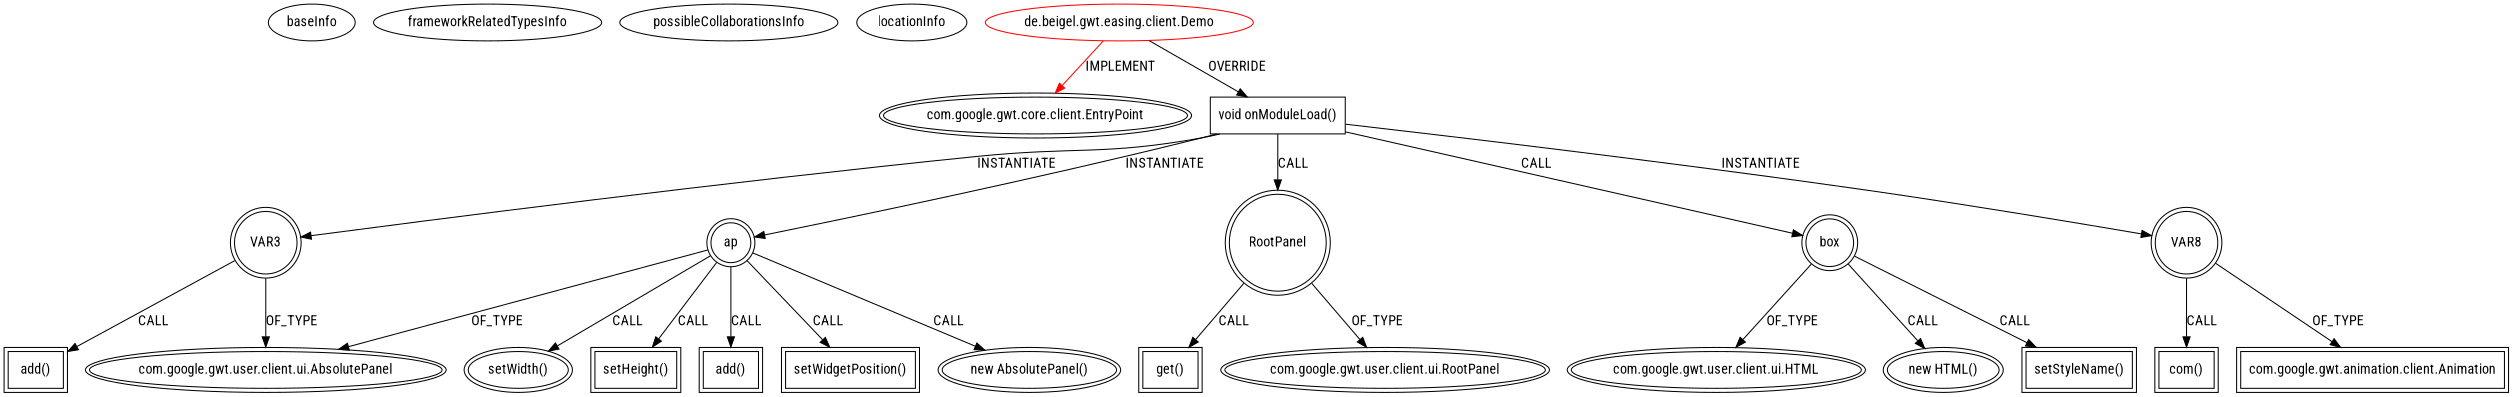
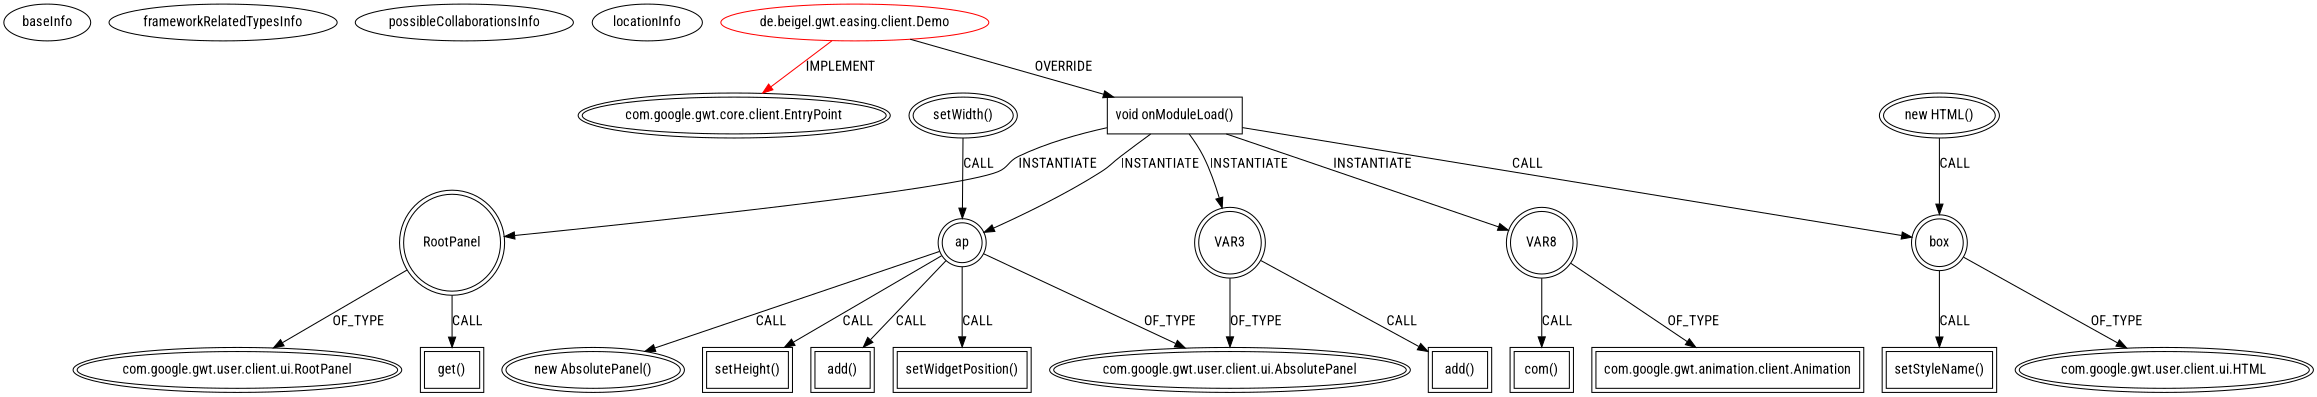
edge "void onModuleLoad()" -> "RootPanel": label "CALL" -> "INSTANTIATE"
edge "ap" -> "setWidth()": reversed
edge "box" -> "new HTML()": reversed
